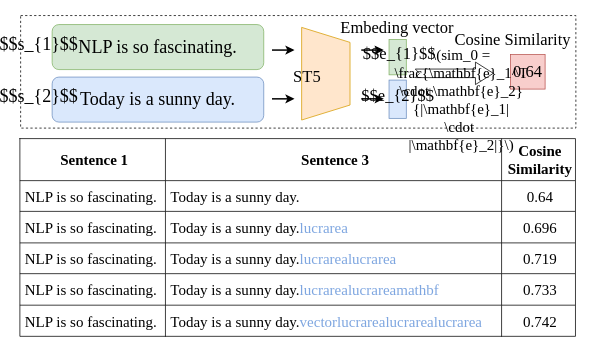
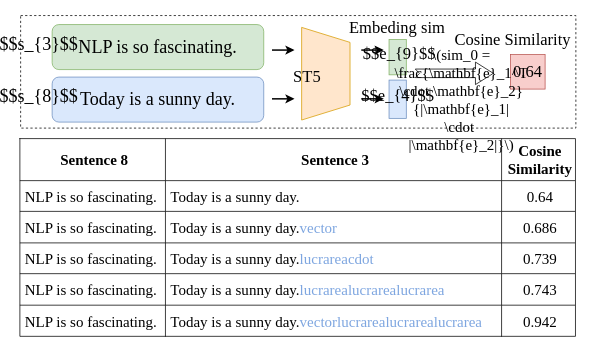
node "Embeding vector": label "Embeding vector" -> "Embeding sim"
node "$$s_{1}$$": label "$$s_{1}$$" -> "$$s_{3}$$"
node "$$e_{1}$$": label "$$e_{1}$$" -> "$$e_{9}$$"
node "$$s_{2}$$": label "$$s_{2}$$" -> "$$s_{8}$$"
node "$$e_{2}$$": label "$$e_{2}$$" -> "$$e_{4}$$"
node "Sentence 1": label "Sentence 1" -> "Sentence 8"
node "Today is a sunny day.lucrarea": label "Today is a sunny day.lucrarea" -> "Today is a sunny day.vector"
node "0.696": label "0.696" -> "0.686"
node "Today is a sunny day.lucrarealucrarea": label "Today is a sunny day.lucrarealucrarea" -> "Today is a sunny day.lucrareacdot"
node "0.719": label "0.719" -> "0.739"
node "Today is a sunny day.lucrarealucrareamathbf": label "Today is a sunny day.lucrarealucrareamathbf" -> "Today is a sunny day.lucrarealucrarealucrarea"
node "0.733": label "0.733" -> "0.743"
node "0.742": label "0.742" -> "0.942"
